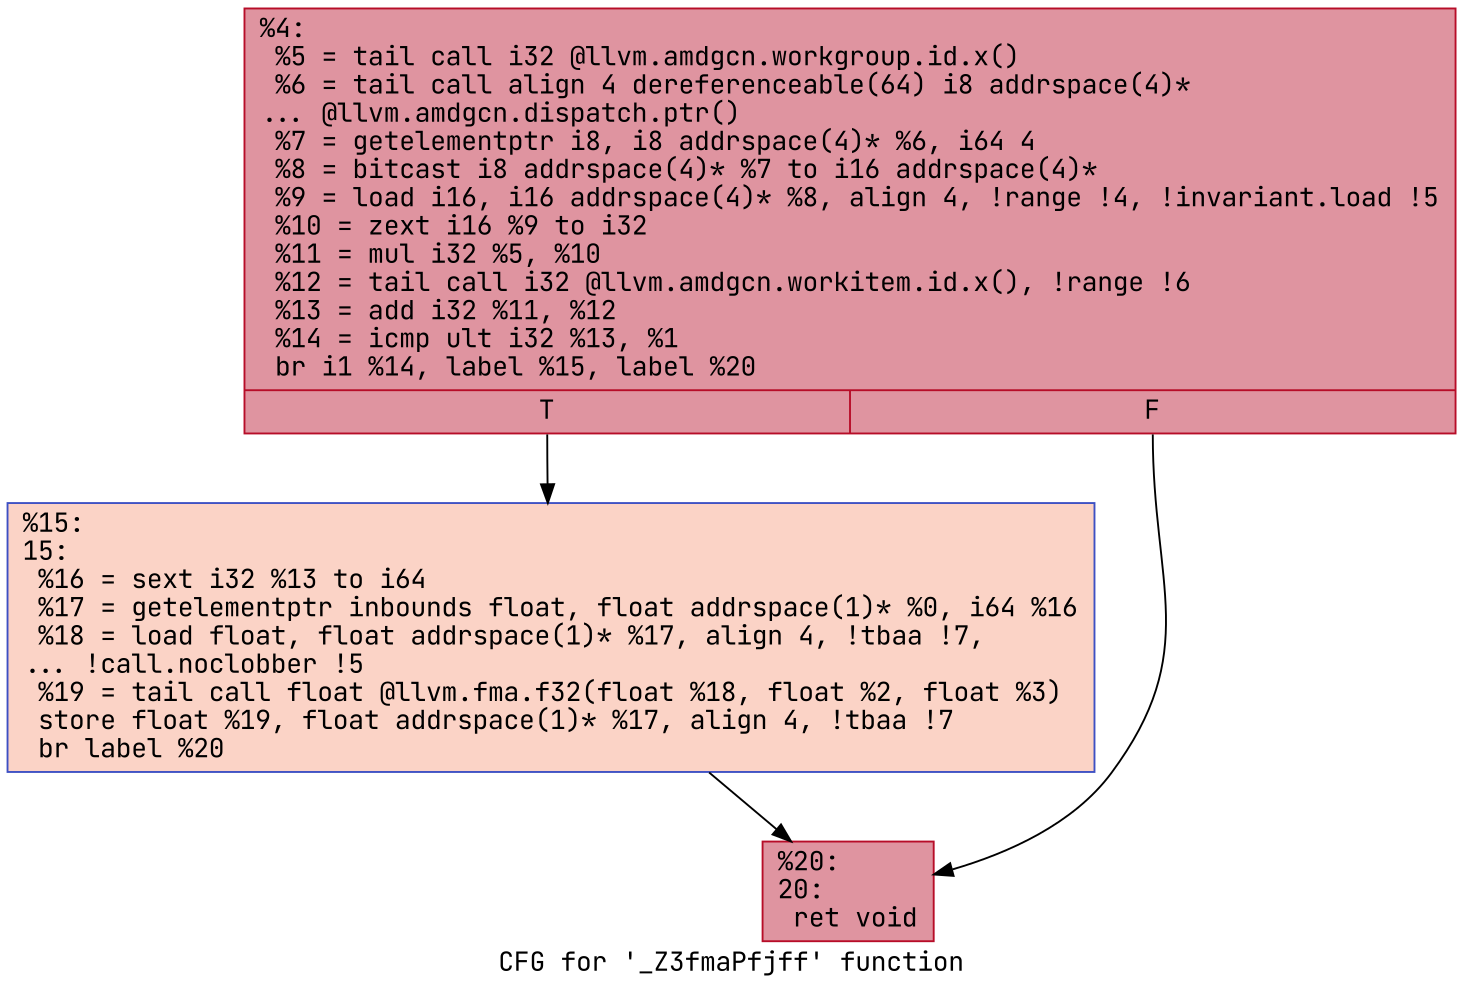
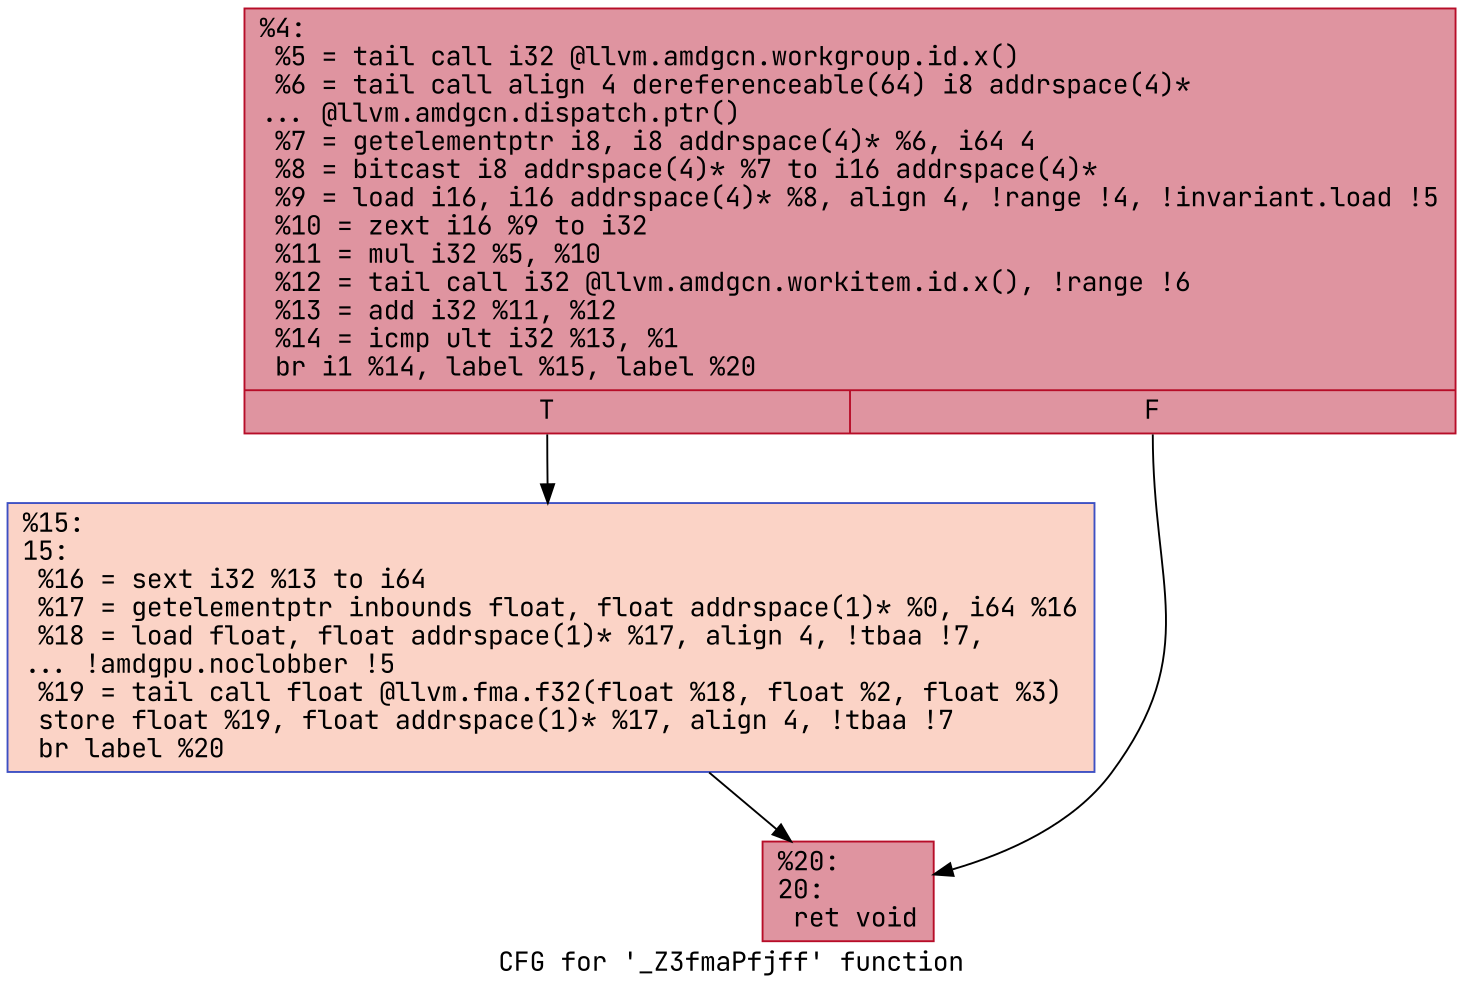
node "%15:": text "... !call.noclobber !5" -> "... !amdgpu.noclobber !5"
